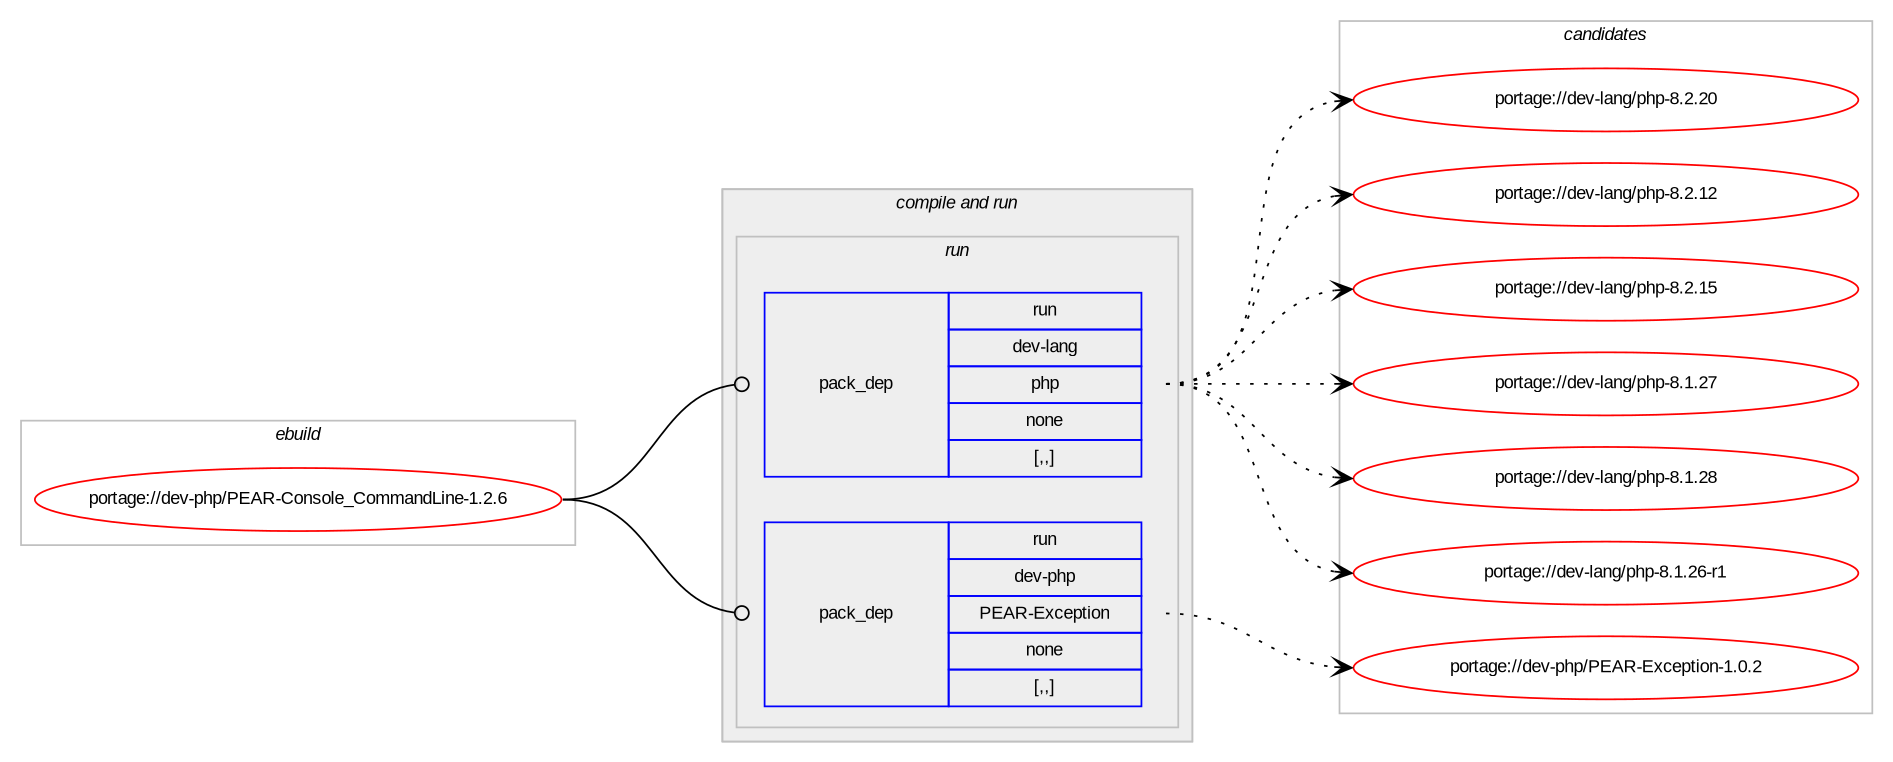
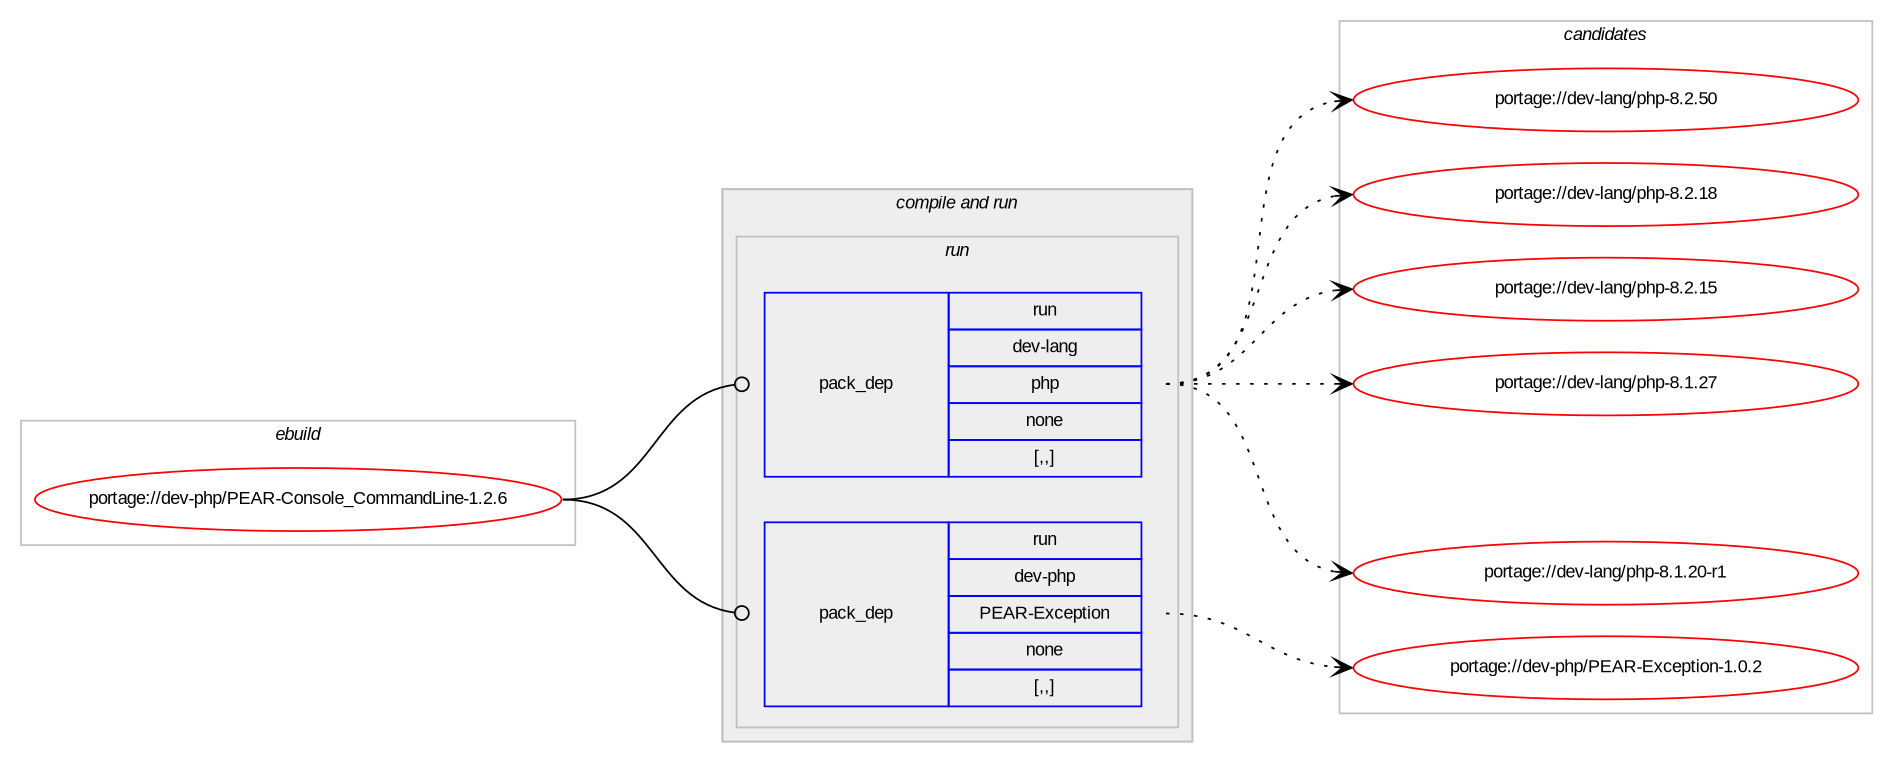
node "portage://dev-lang/php-8.2.20": label "portage://dev-lang/php-8.2.20" -> "portage://dev-lang/php-8.2.50"
node "portage://dev-lang/php-8.2.12": label "portage://dev-lang/php-8.2.12" -> "portage://dev-lang/php-8.2.18"
node "portage://dev-lang/php-8.1.28": removed
node "portage://dev-lang/php-8.1.26-r1": label "portage://dev-lang/php-8.1.26-r1" -> "portage://dev-lang/php-8.1.20-r1"
